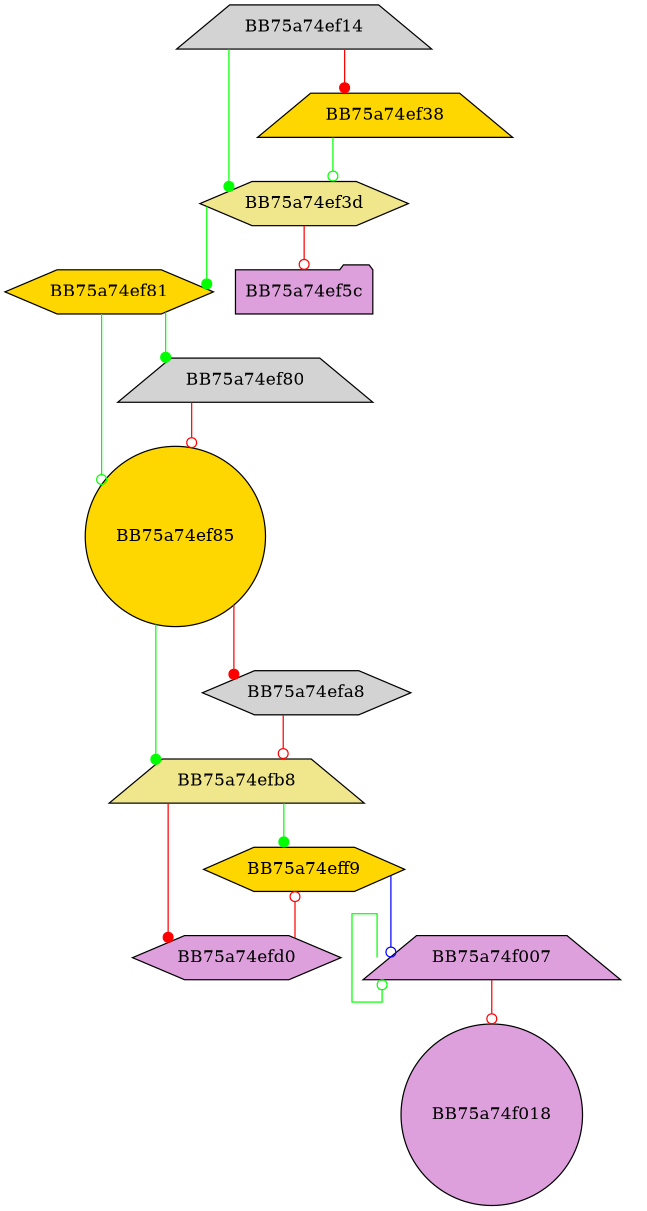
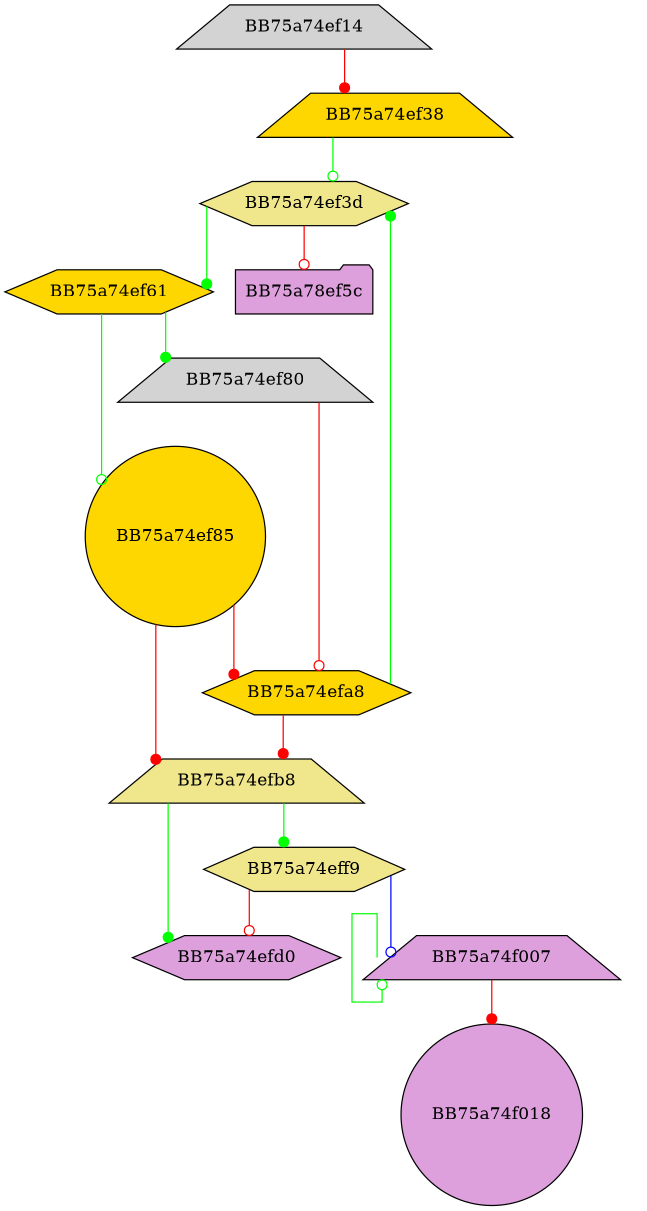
edge "BB75a74ef14" -> "BB75a74ef3d": now "BB75a74efa8" -> "BB75a74ef3d"
node "BB75a74ef81": label "BB75a74ef81" -> "BB75a74ef61"
node "BB75a74ef5c": label "BB75a74ef5c" -> "BB75a78ef5c"
edge "BB75a74ef80" -> "BB75a74ef85": now "BB75a74ef80" -> "BB75a74efa8"
edge "BB75a74ef85" -> "BB75a74efb8": color green -> red
node "BB75a74efa8": fillcolor lightgrey -> gold
edge "BB75a74efa8" -> "BB75a74efb8": arrowhead odot -> dot
edge "BB75a74efb8" -> "BB75a74efd0": color red -> green
node "BB75a74eff9": fillcolor gold -> khaki
edge "BB75a74efd0" -> "BB75a74eff9": reversed
edge "BB75a74f007" -> "BB75a74f018": arrowhead odot -> dot
